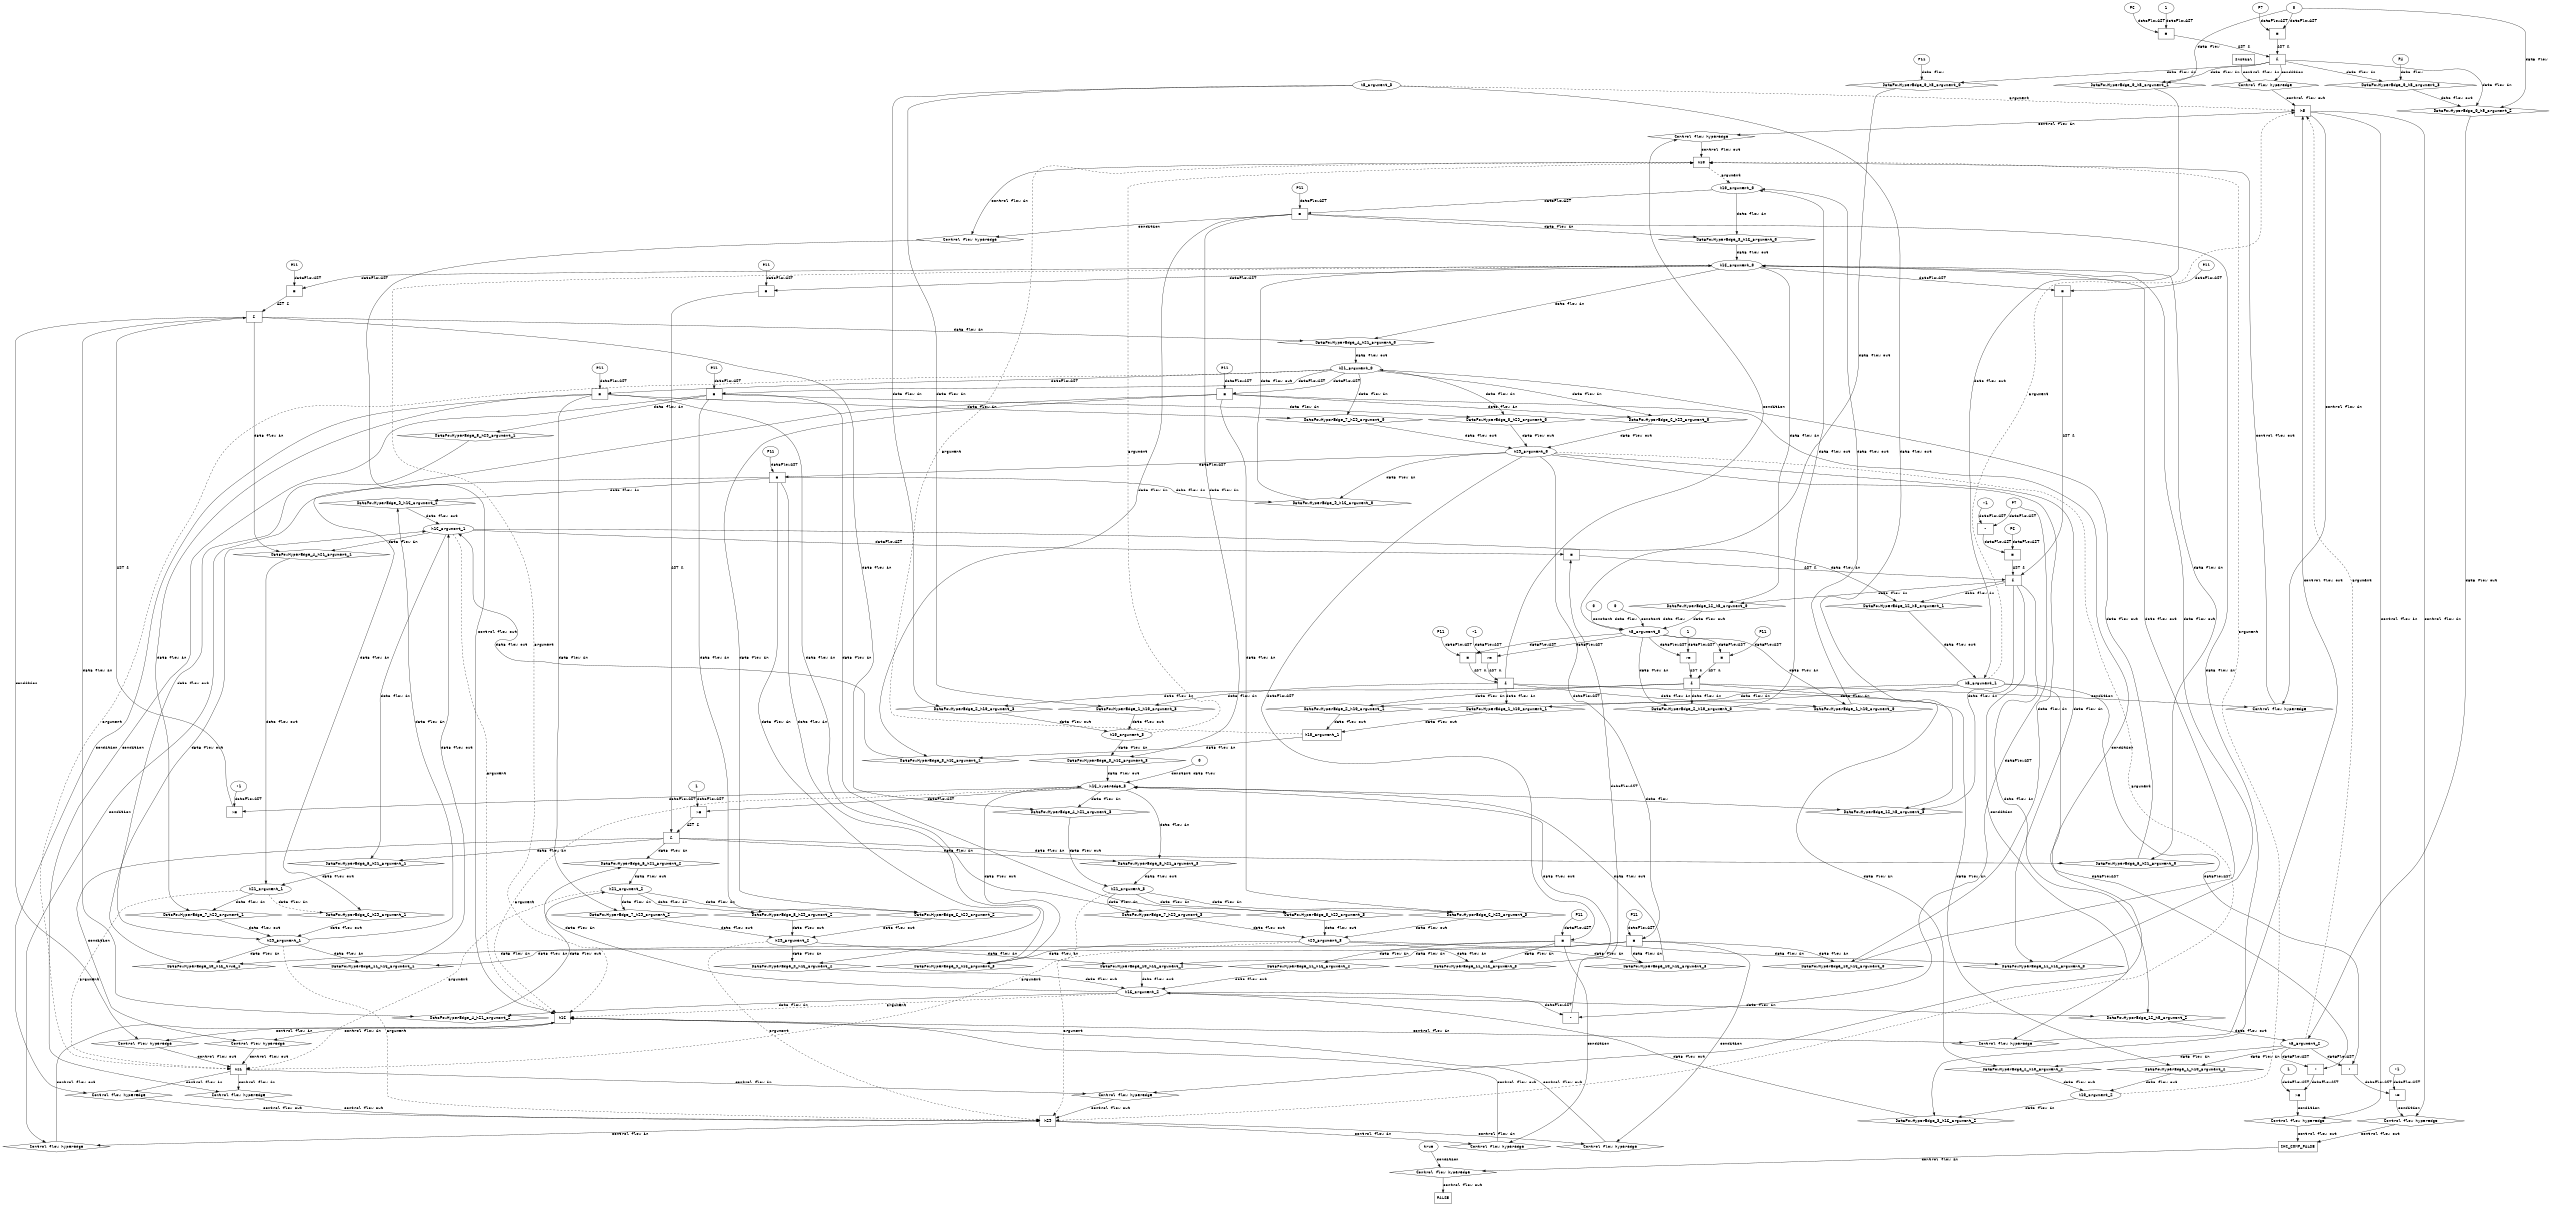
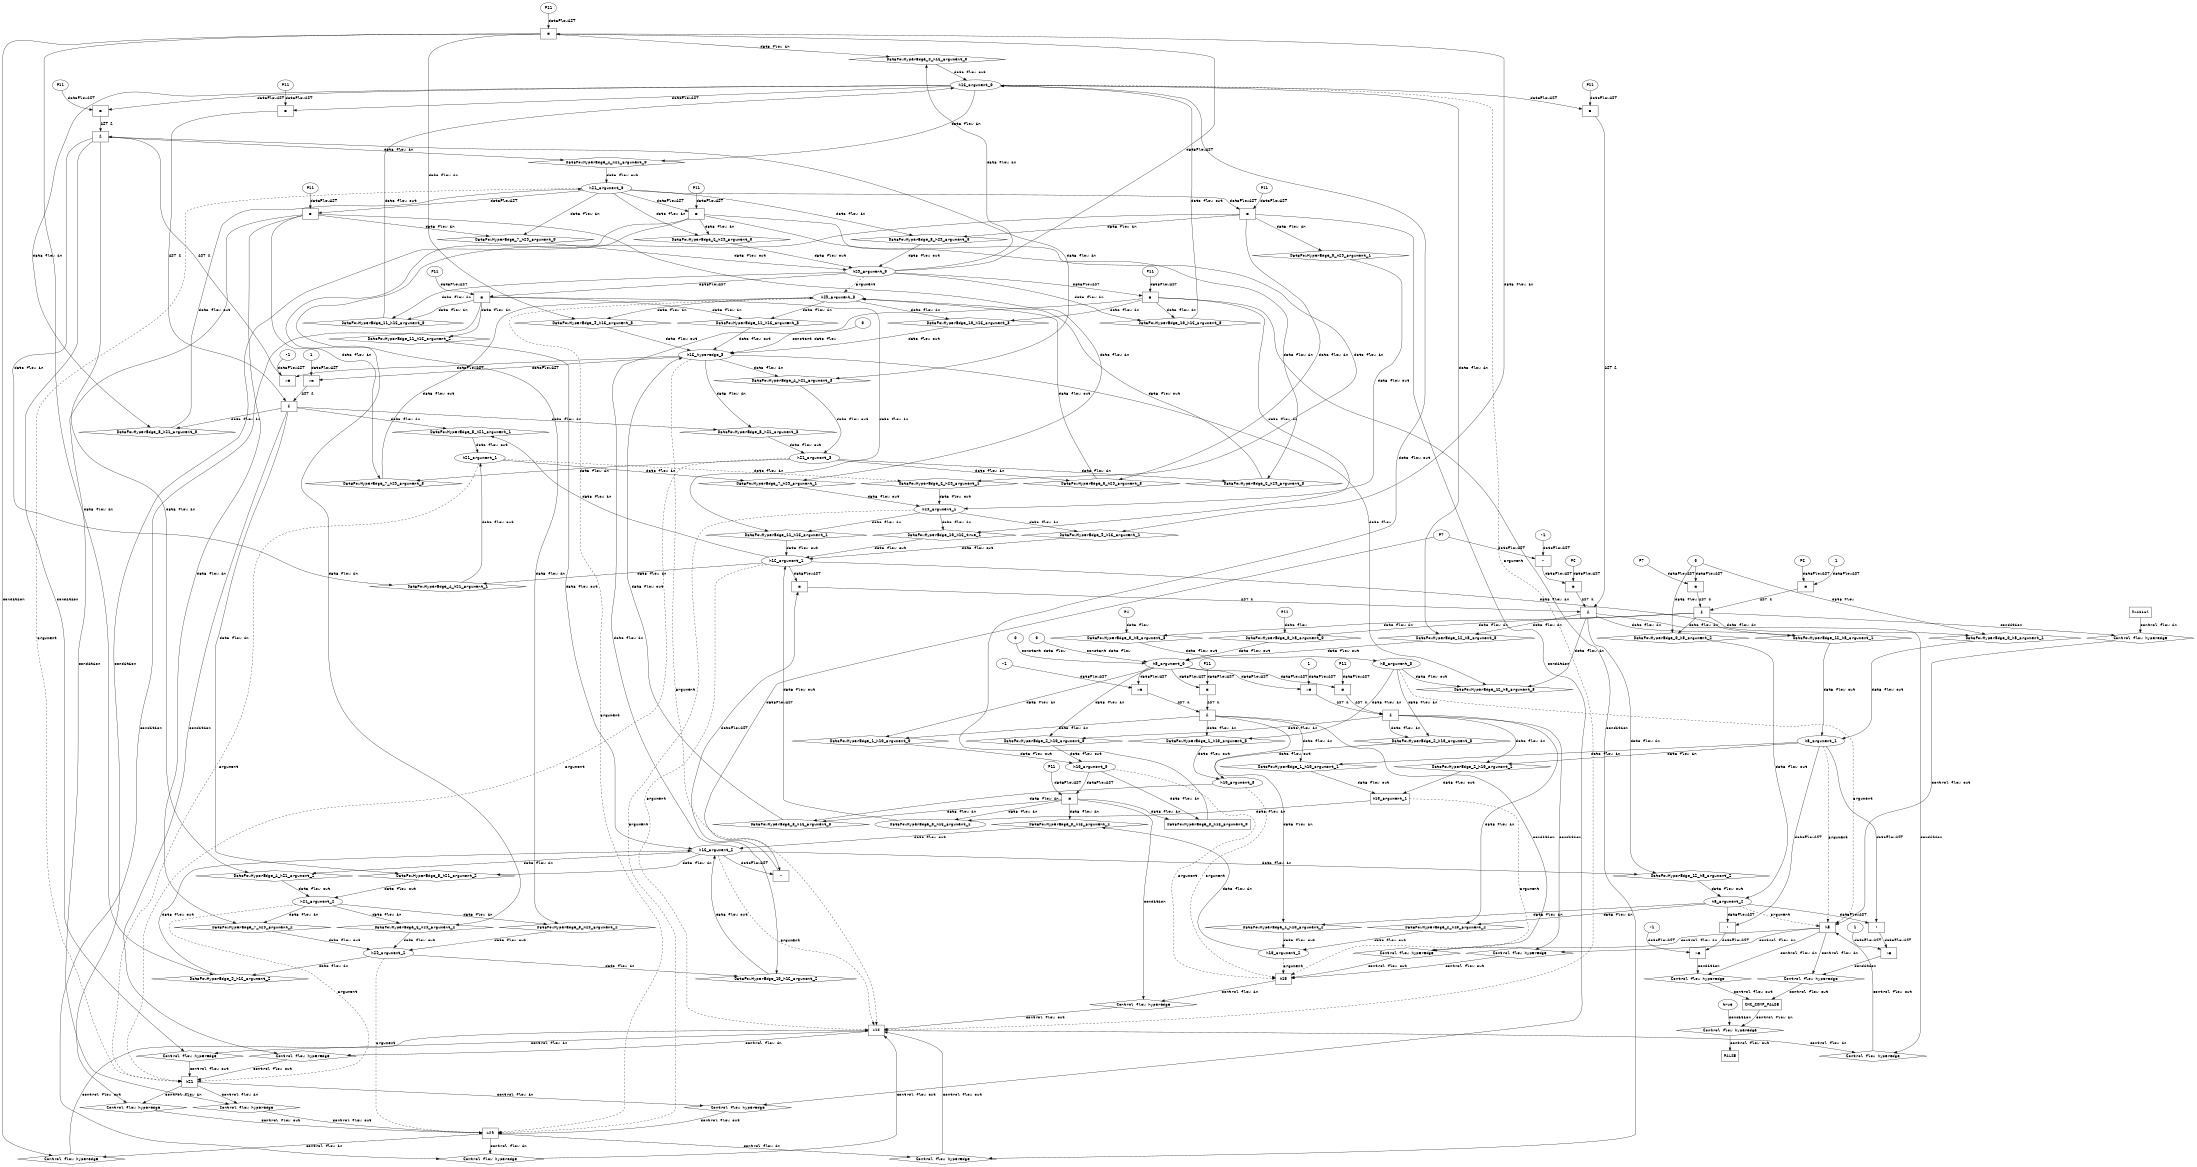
edge "DataFowHyperEdge_0_h5_argument_3" -> "DataFowHyperEdge_0_h5_argument_2": now "DataFowHyperEdge_0_h5_argument_3" -> "h5_argument_3"
edge "h10" -> "h10_argument_0": reversed
node "DataFowHyperEdge_3_h16_argument_0": shape diamond -> box
node "DataFowHyperEdge_3_h16_argument_1": shape diamond -> ellipse
edge "h29_argument_0" -> "h29": now "h29_argument_0" -> "h29_argument_3"
